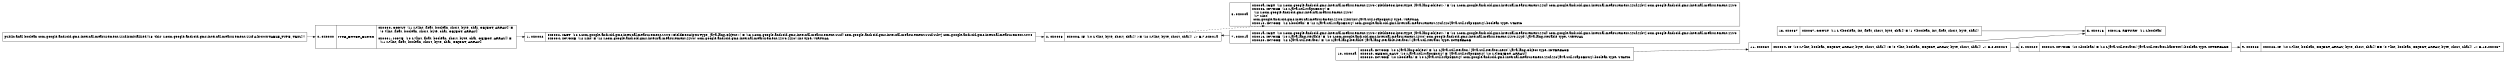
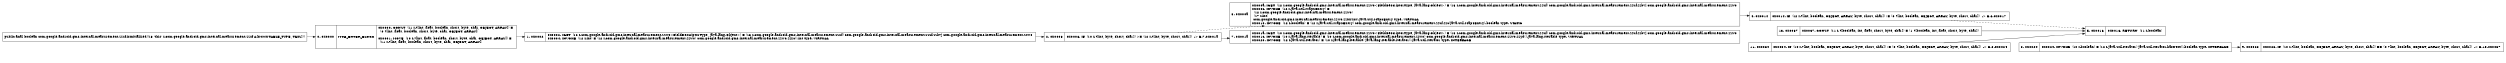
node "4: 0x0014": added
edge "7: 0x001a" -> "2: 0x0008": reversed
edge "11: 0x0034" -> "8: 0x0024": removed
node "10: 0x002a": removed
